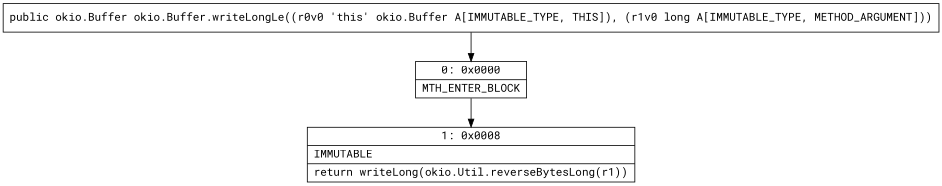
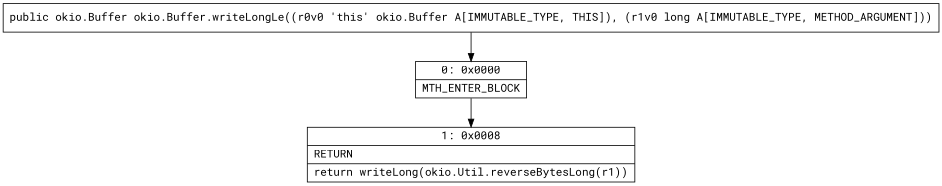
node "1: 0x0008": text "IMMUTABLE" -> "RETURN"
